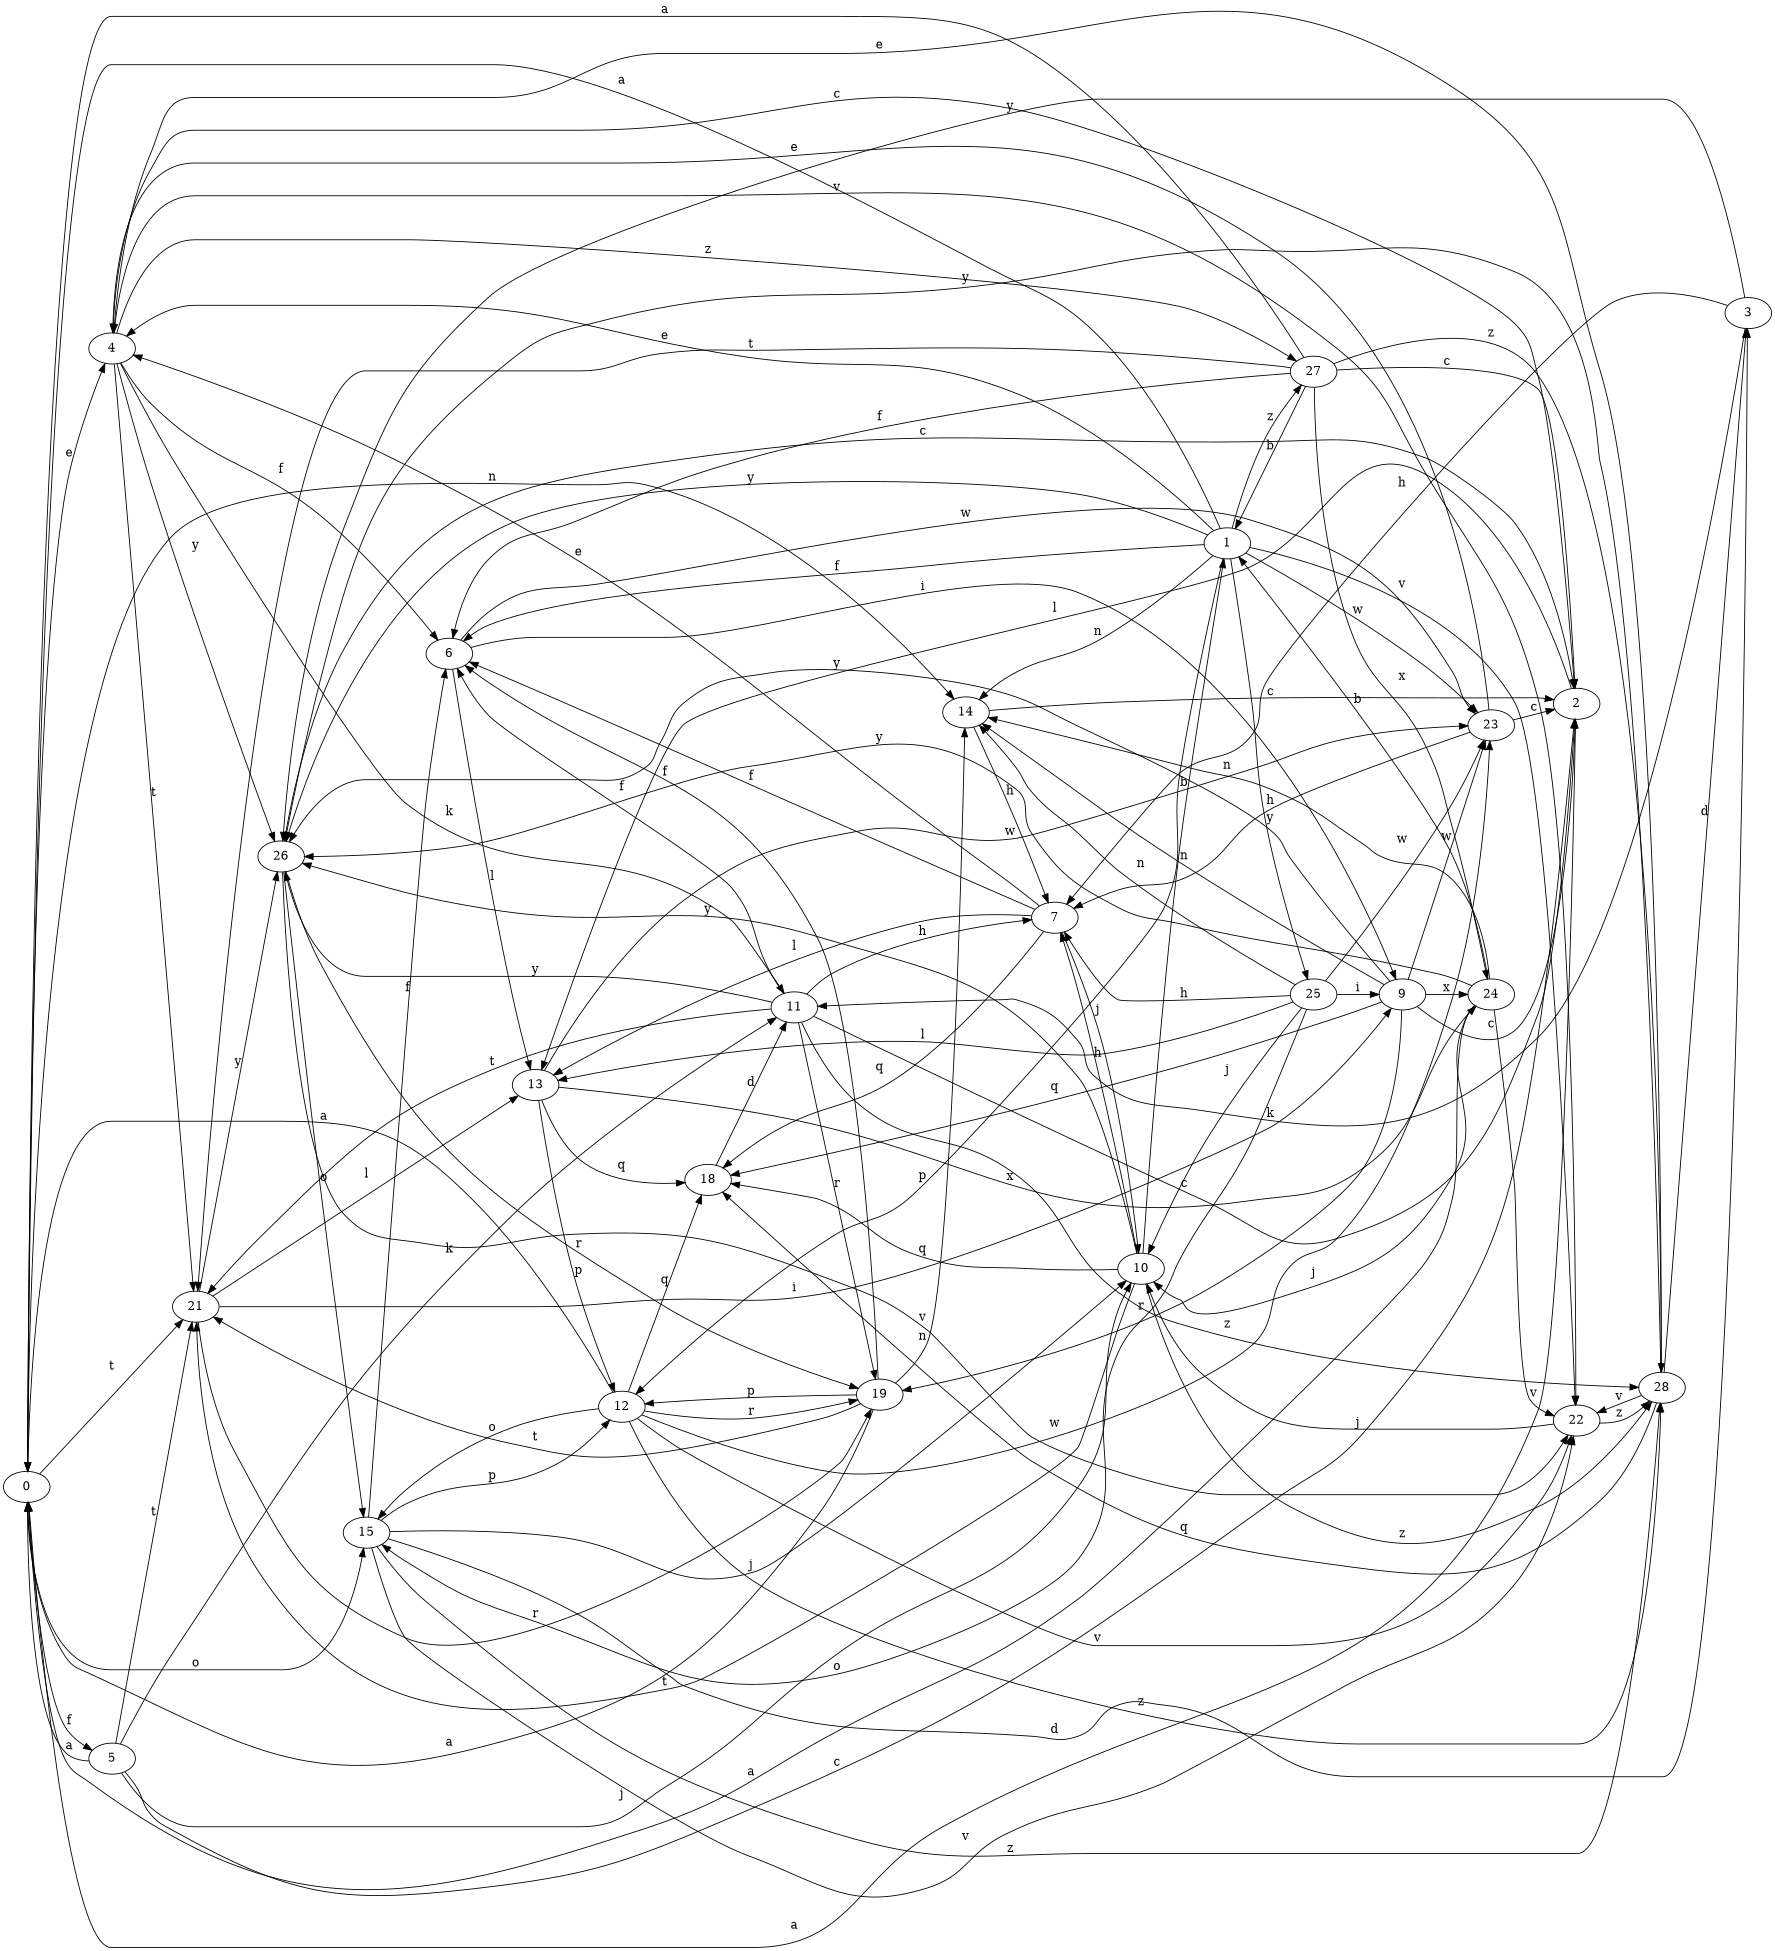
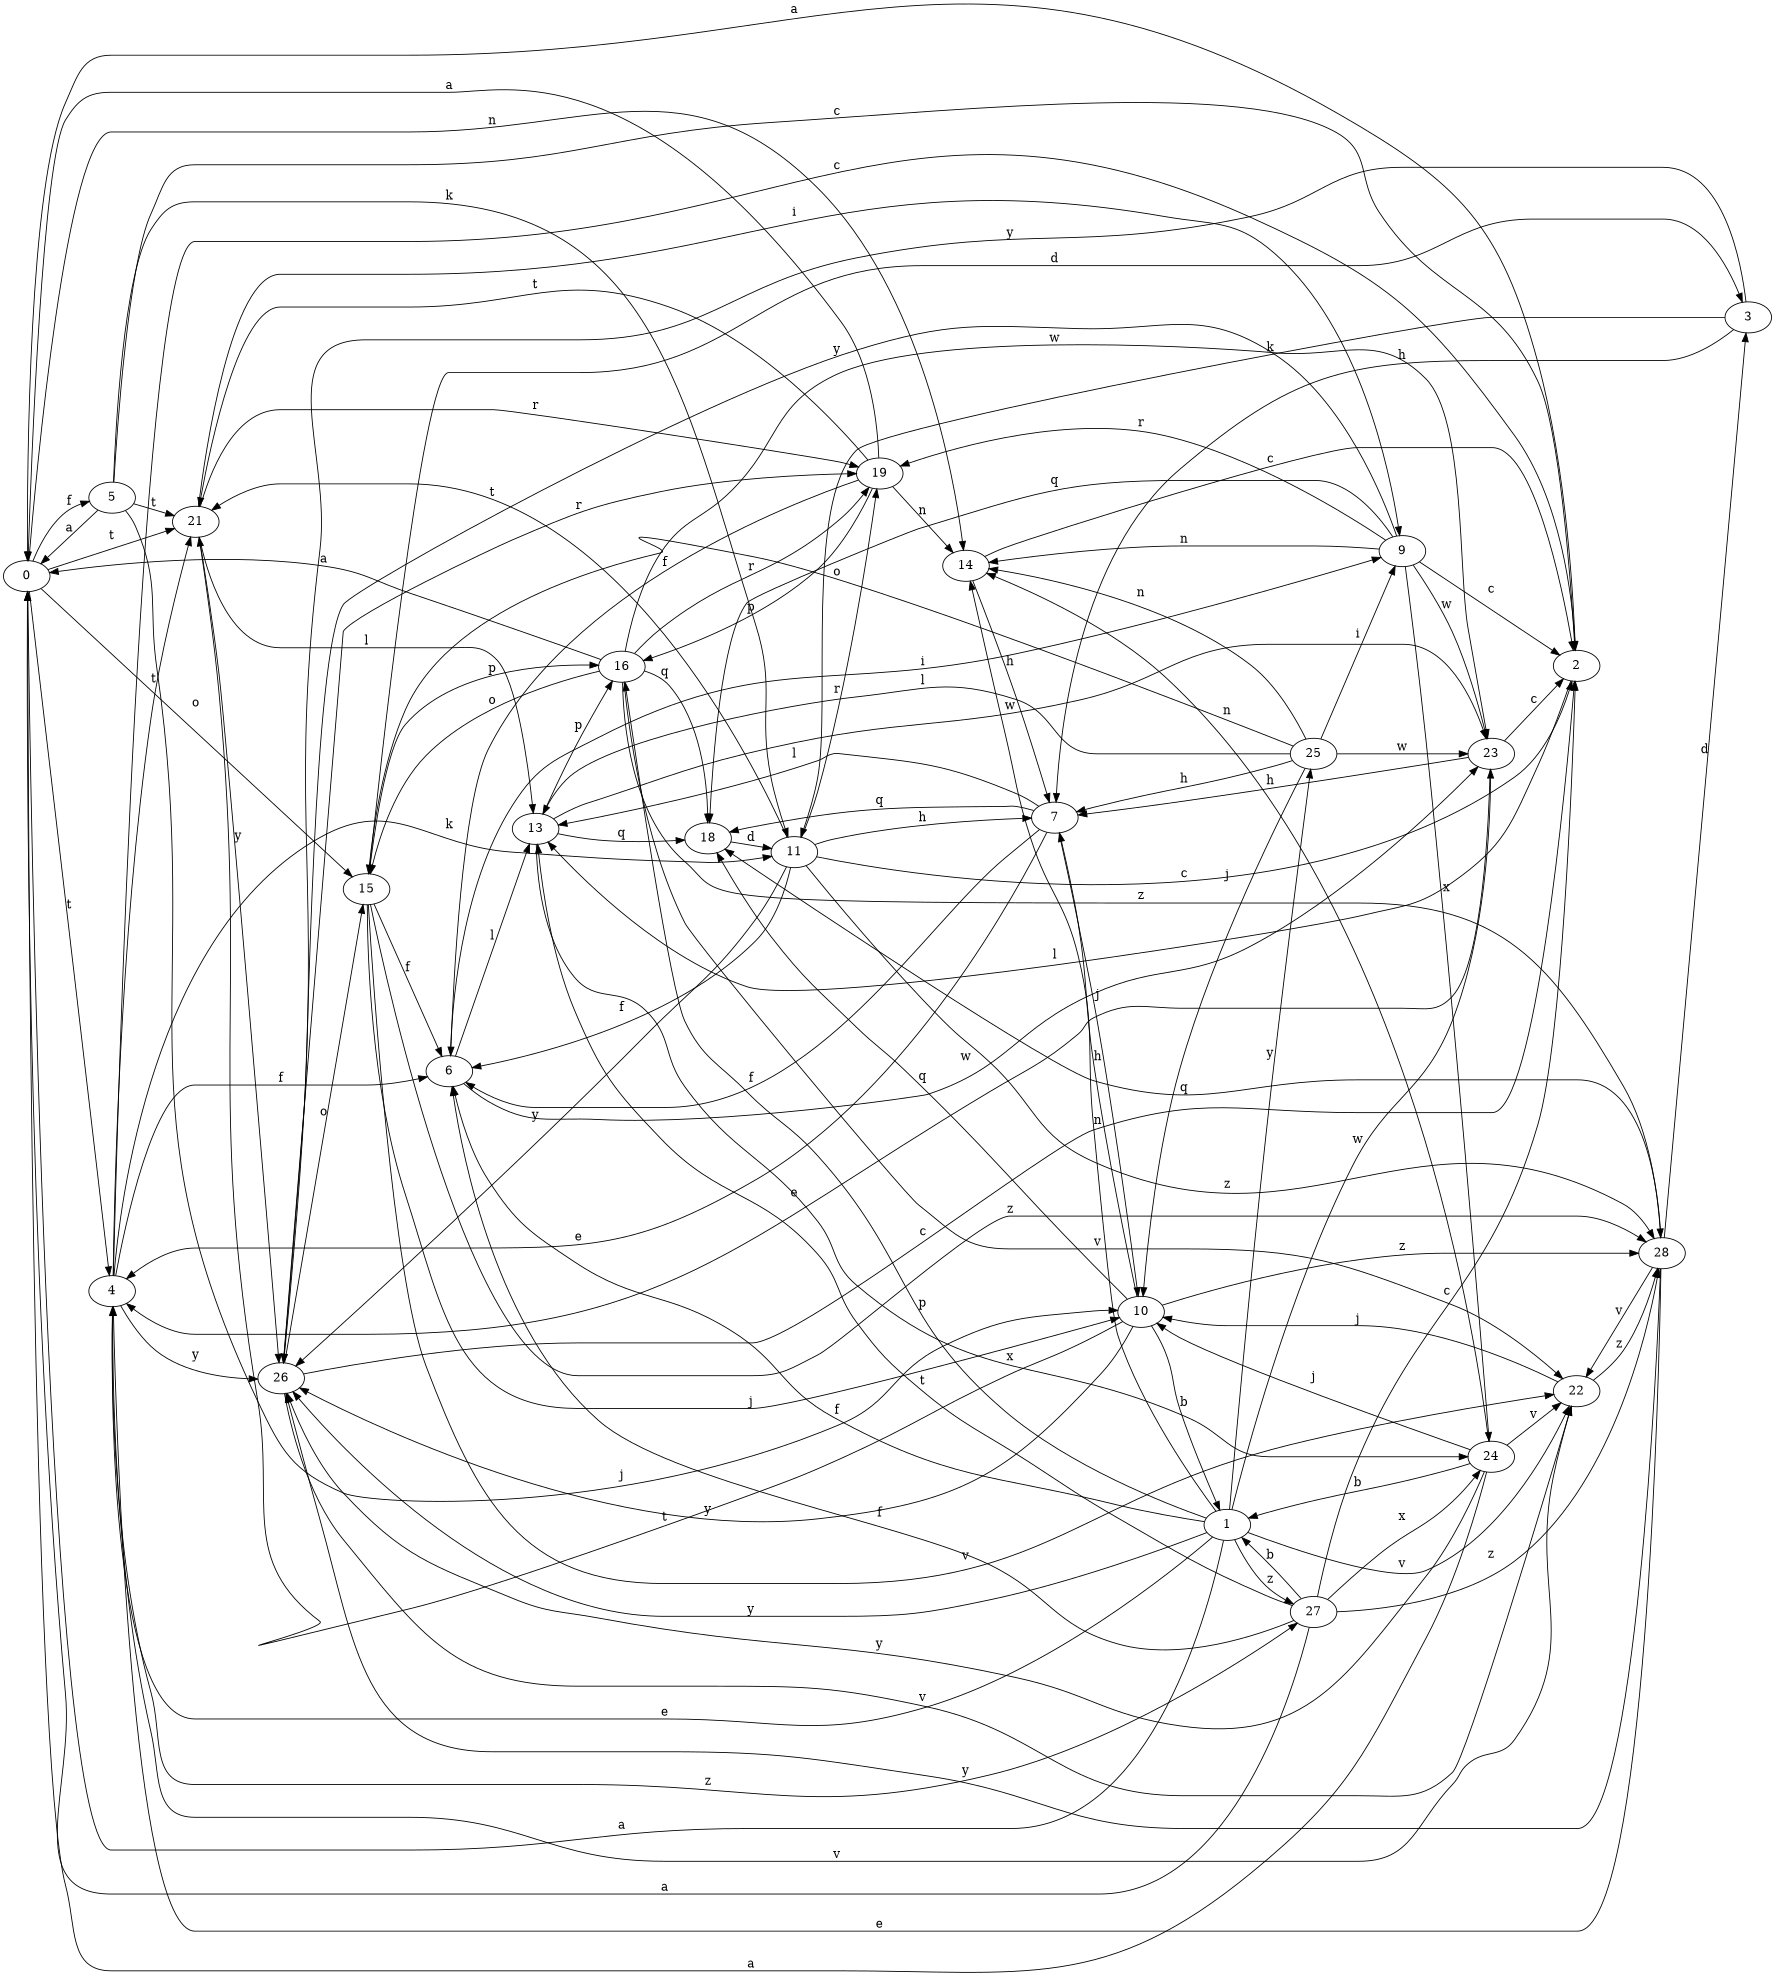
edge "27" -> "21": now "27" -> "13"
edge "0" -> "4": label "e" -> "t"
node "12": label "12" -> "16"
